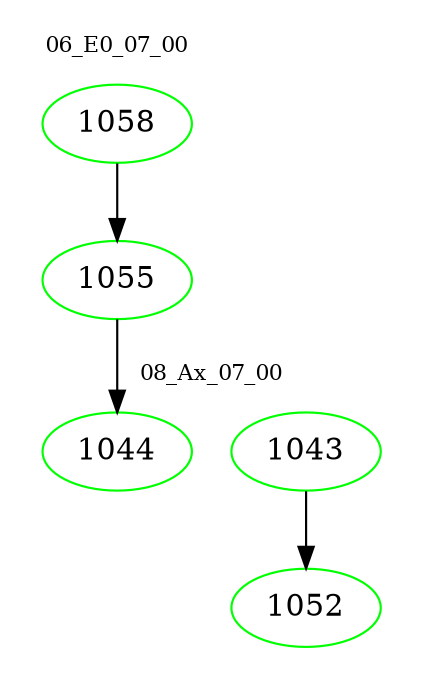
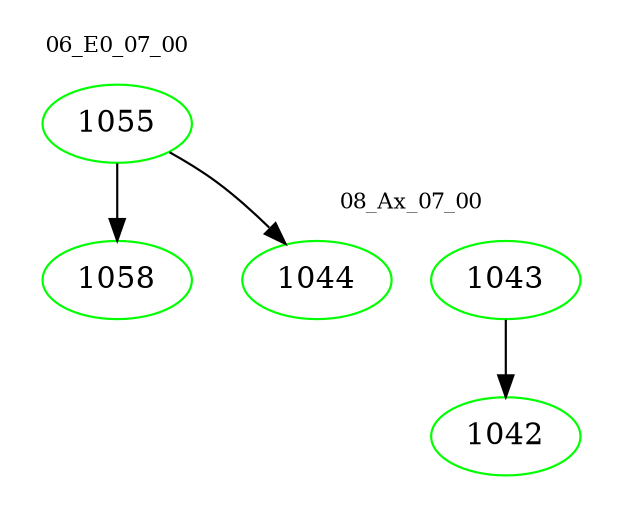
edge "1058" -> "1055": reversed
node "1052": label "1052" -> "1042"
